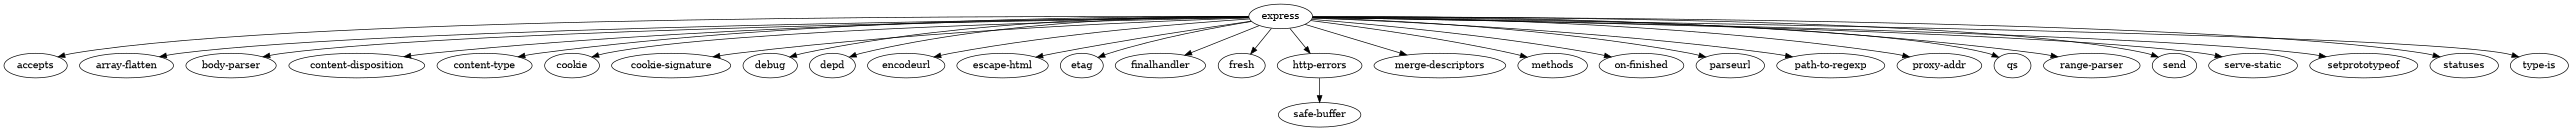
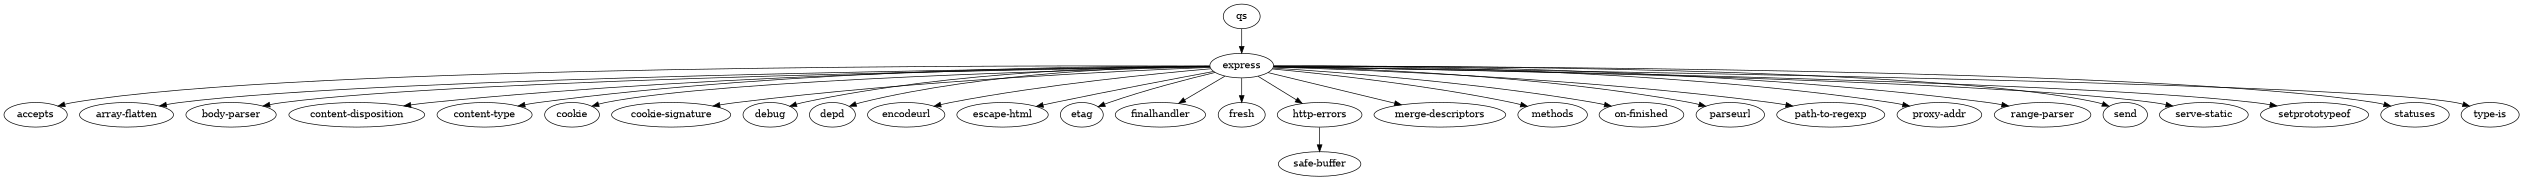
edge "express" -> "qs": reversed
